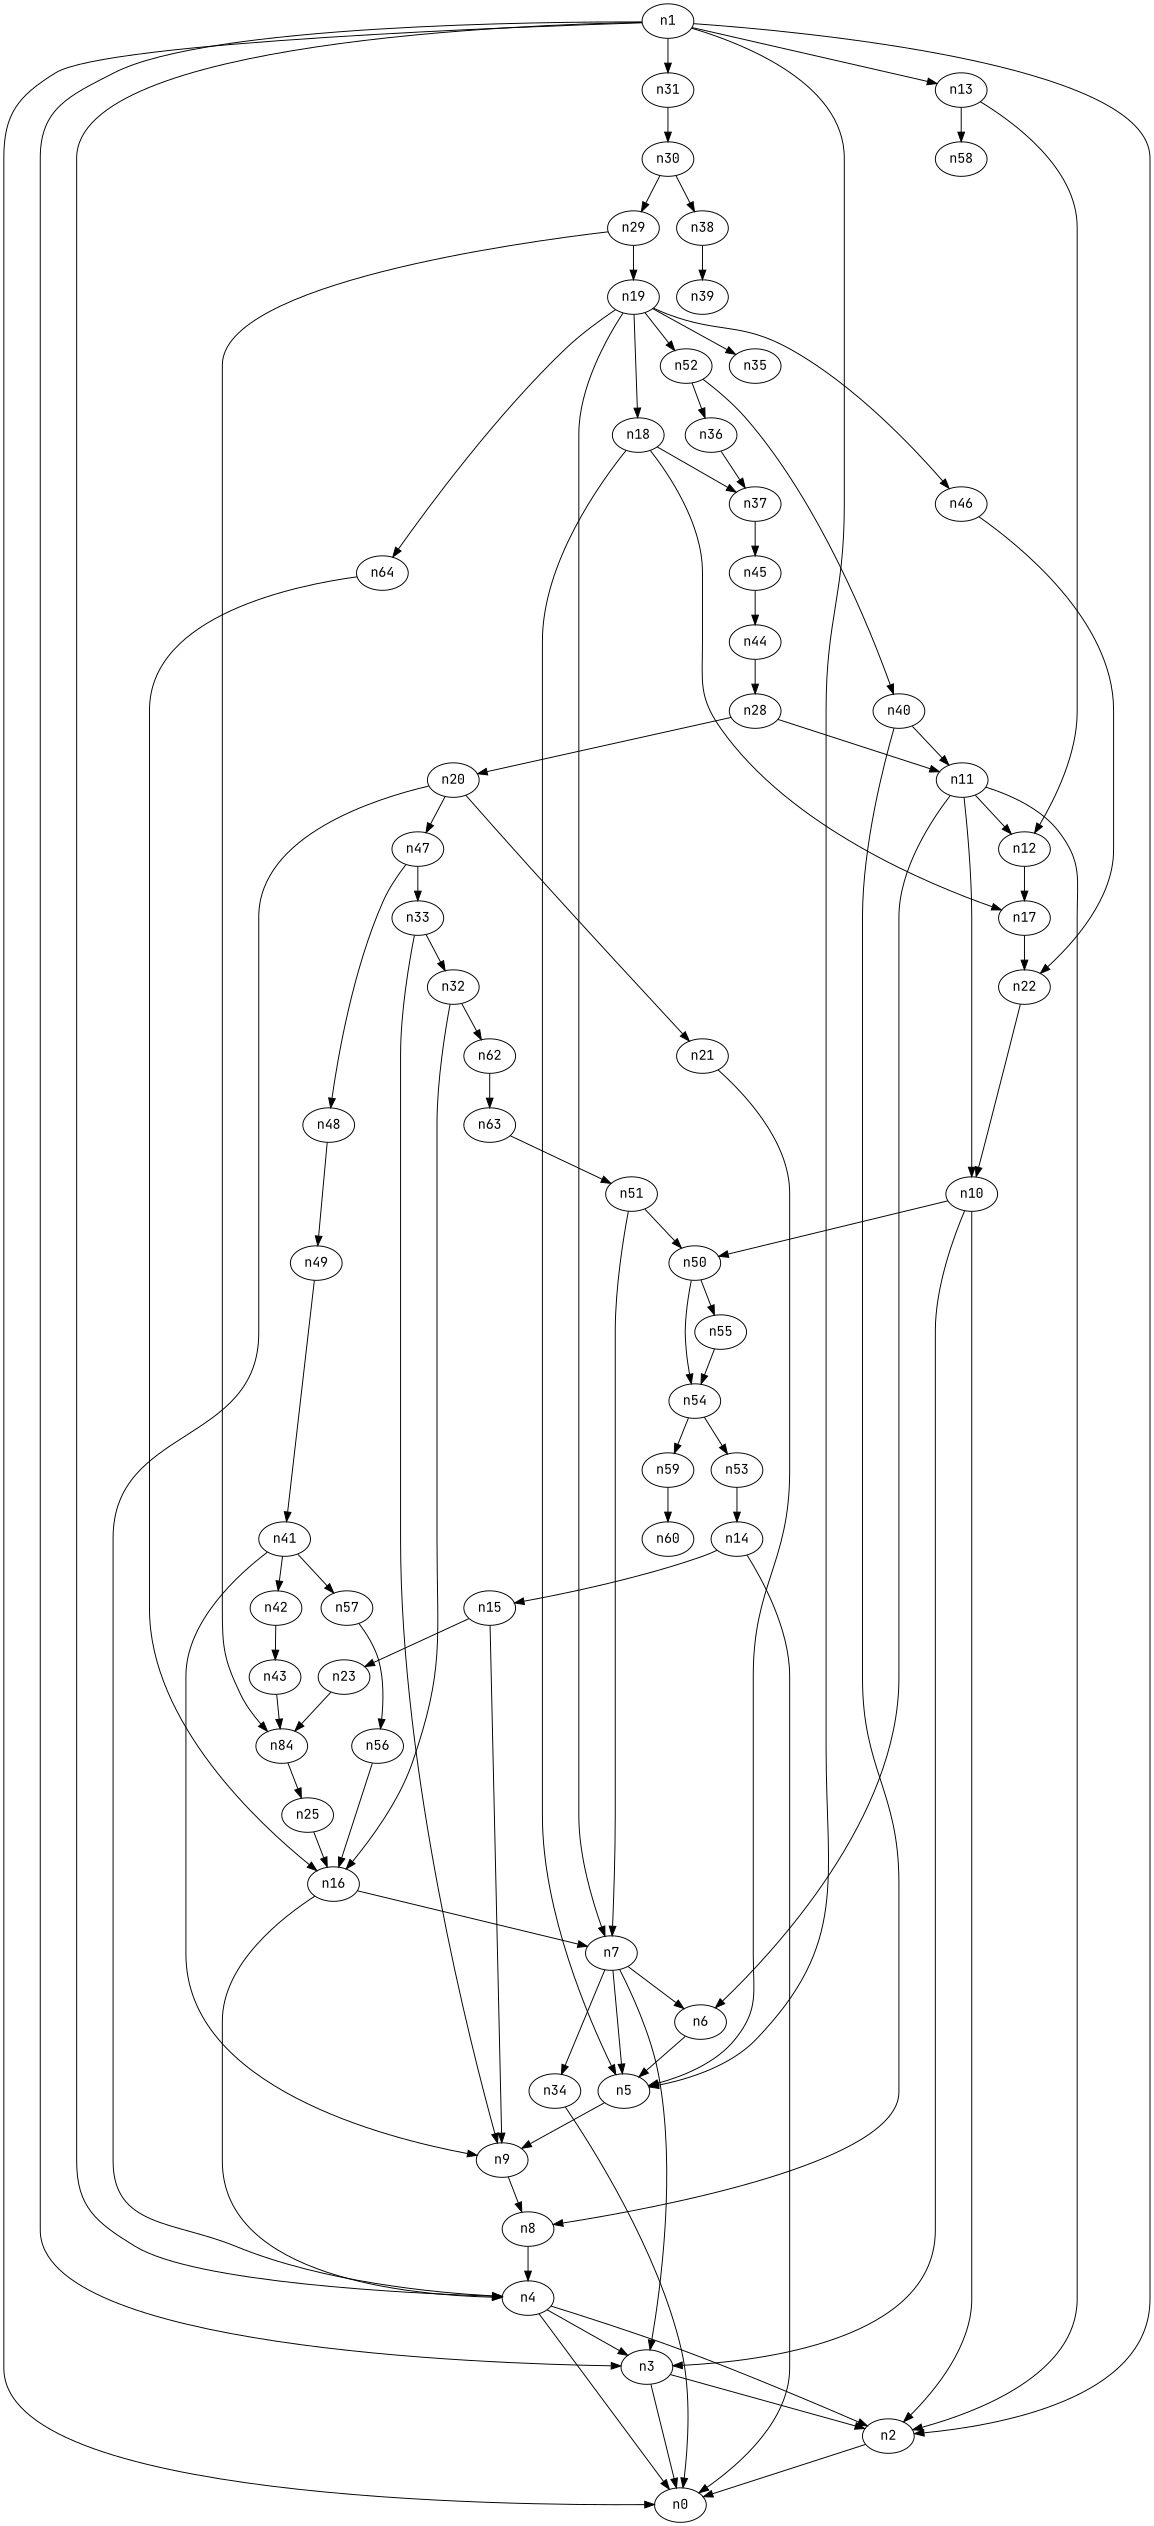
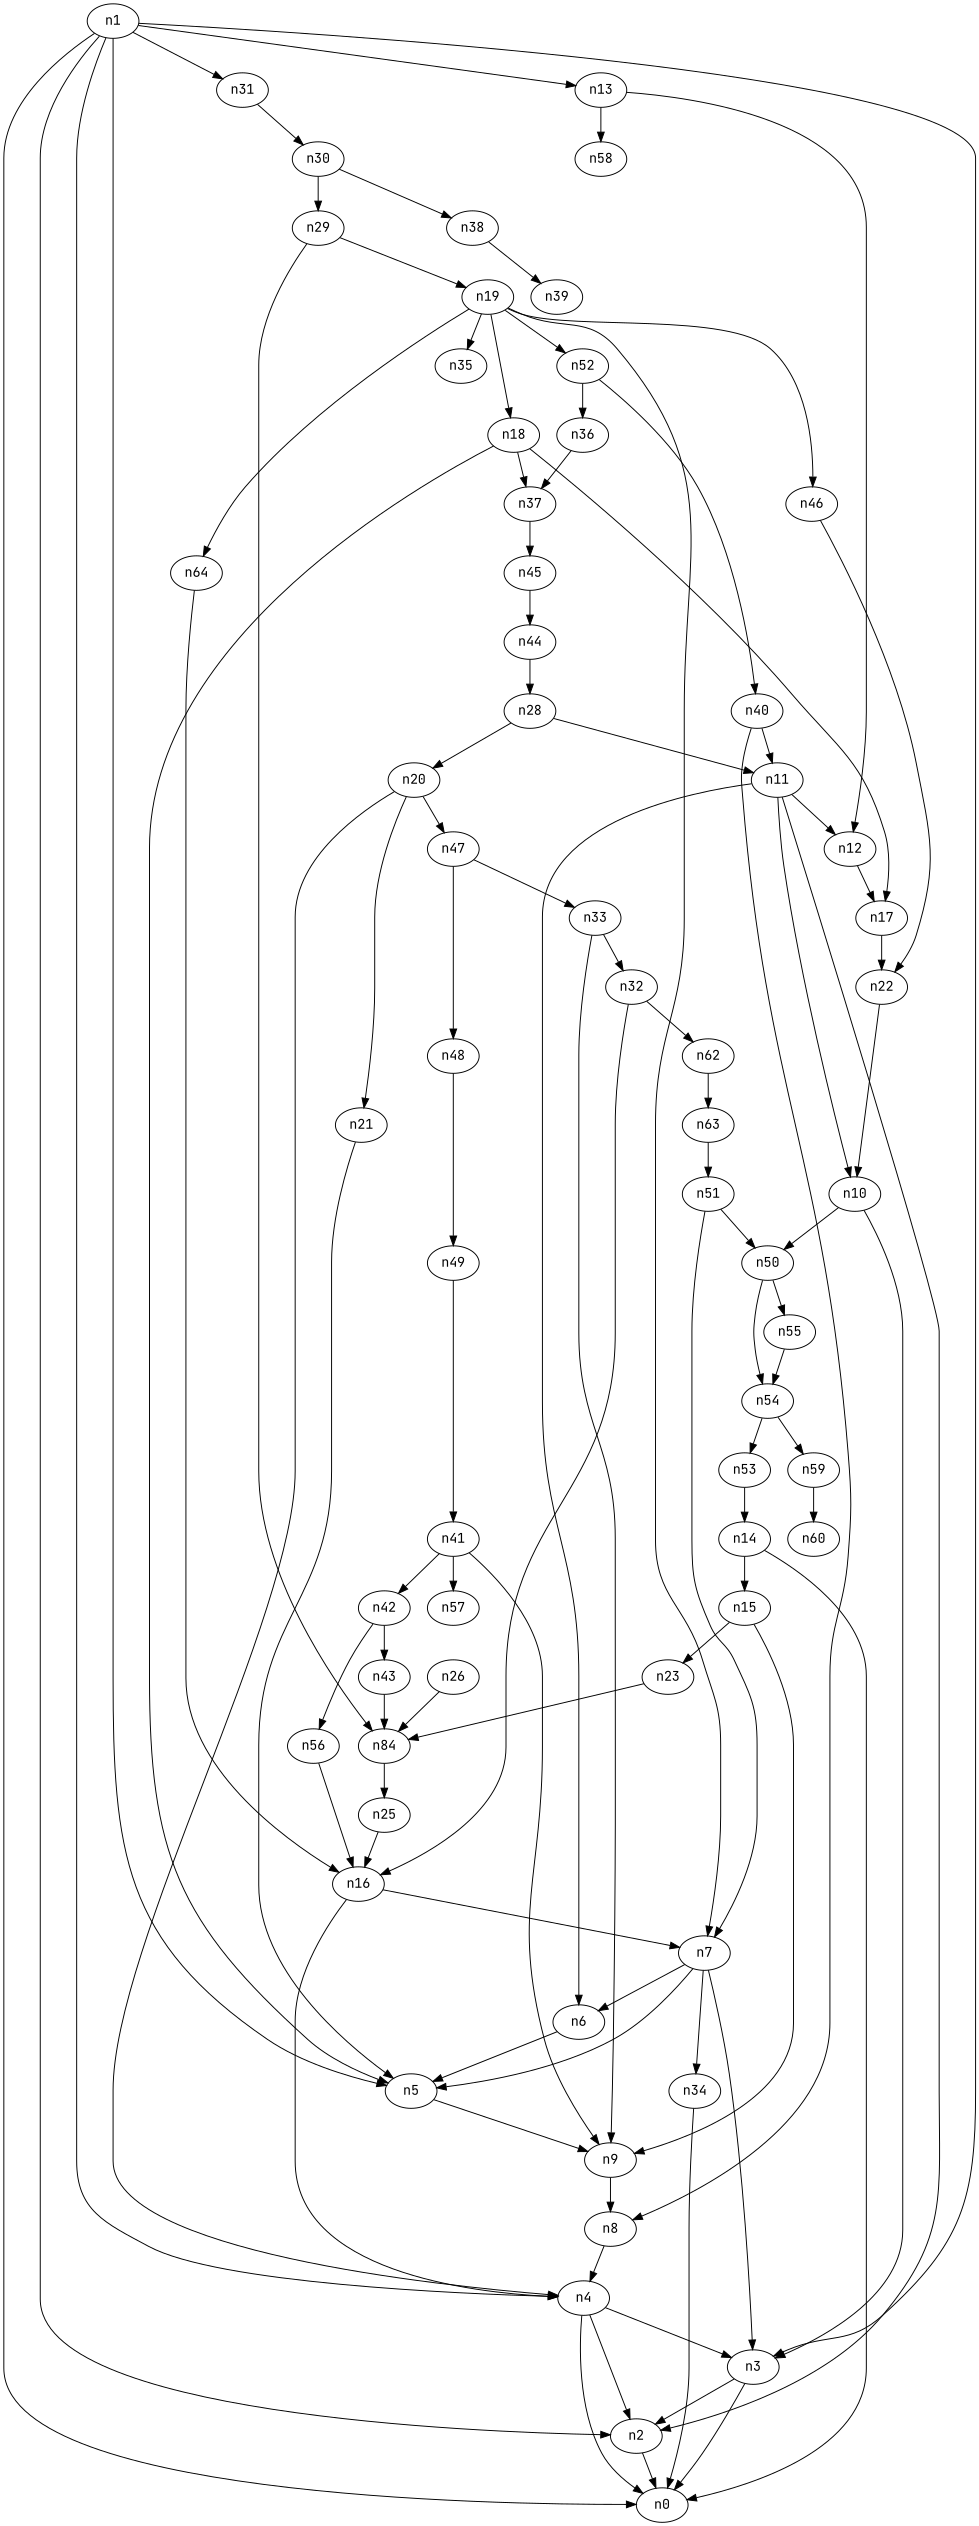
edge "n57" -> "n56": now "n42" -> "n56"
node "n26": added
edge "n10" -> "n2": removed
